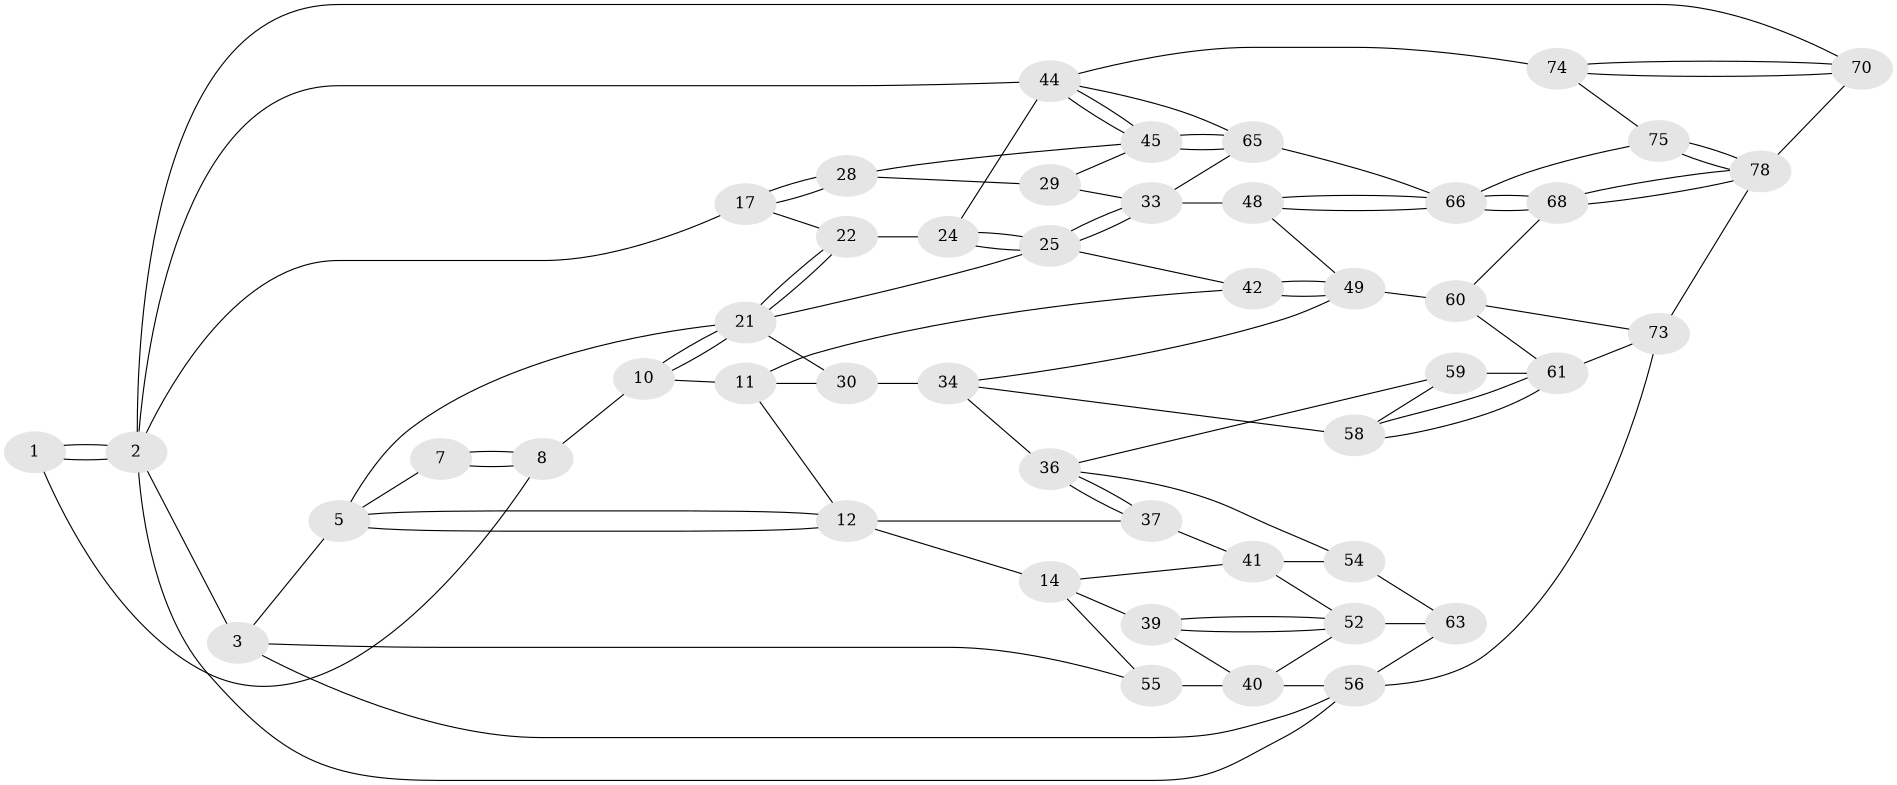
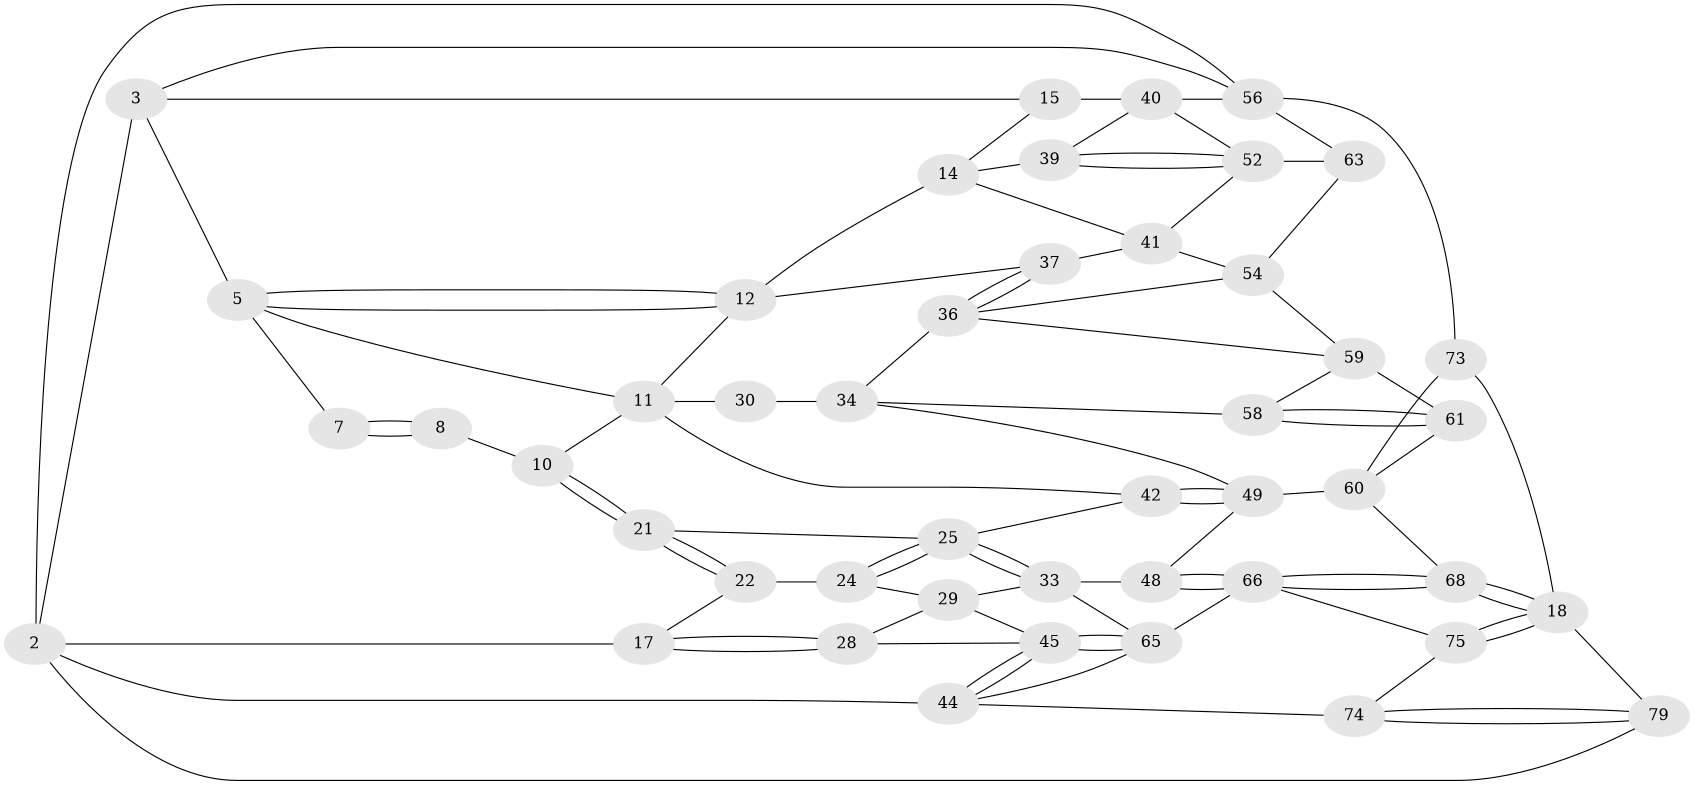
node "70": label "70" -> "79"
edge "44" -- "24": now "29" -- "24"
node "78": label "78" -> "18"
edge "54" -- "59": added
edge "21" -- "30": removed
edge "73" -- "61": removed
edge "21" -- "5": now "11" -- "5"
node "1": removed
node "55": label "55" -> "15"
